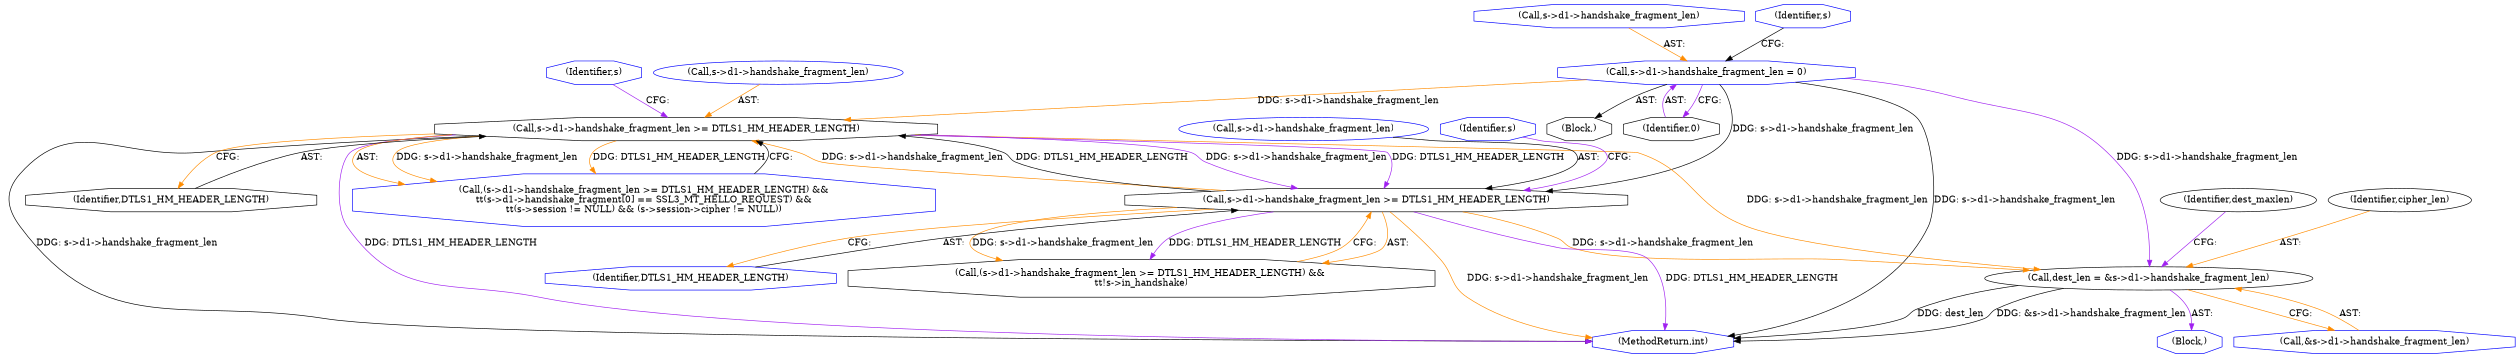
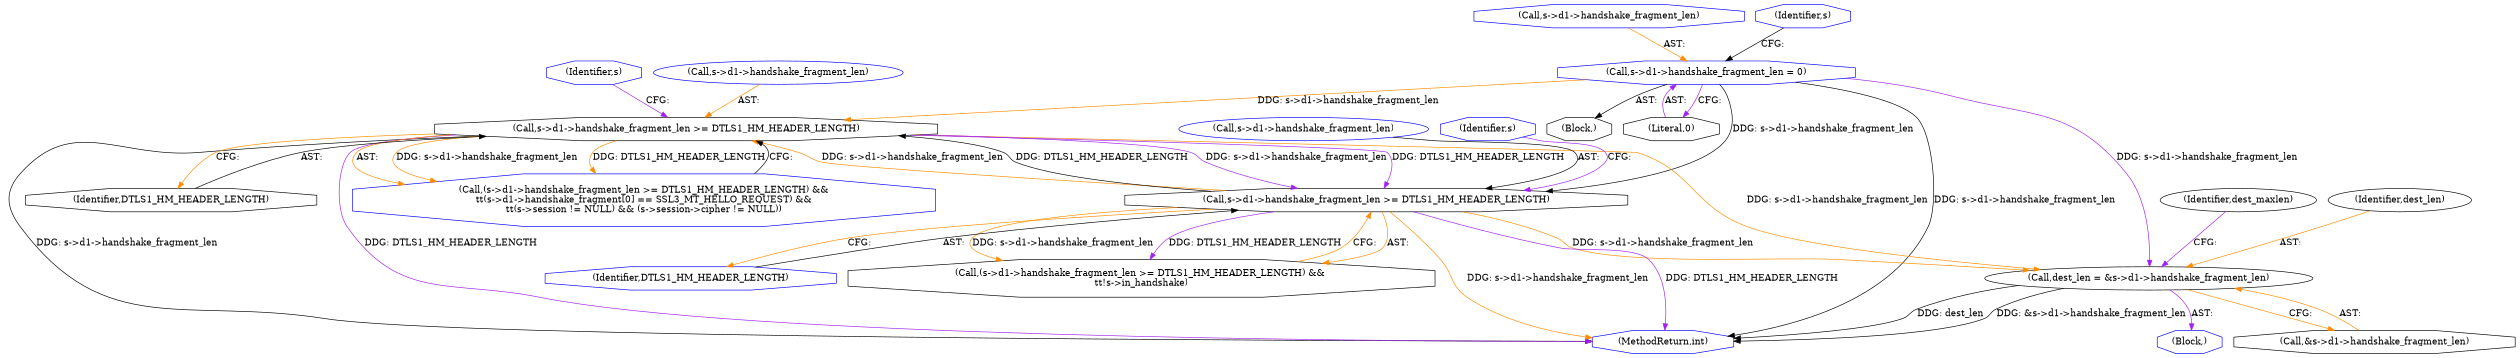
node "(Identifier,0)": label "(Identifier,0)" -> "(Literal,0)"
node "(Identifier,cipher_len)": label "(Identifier,cipher_len)" -> "(Identifier,dest_len)"
node "(Call,&s->d1->handshake_fragment_len)": color blue -> black
